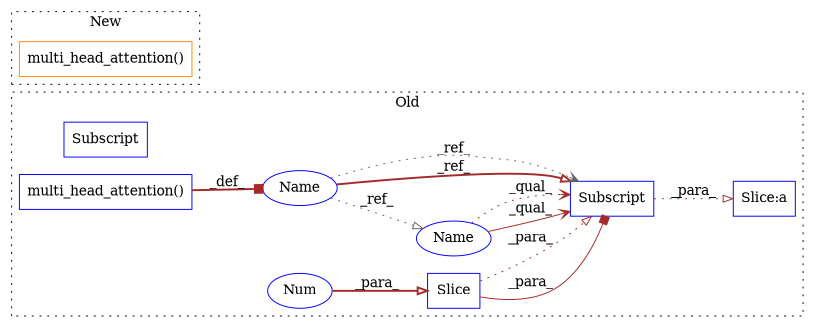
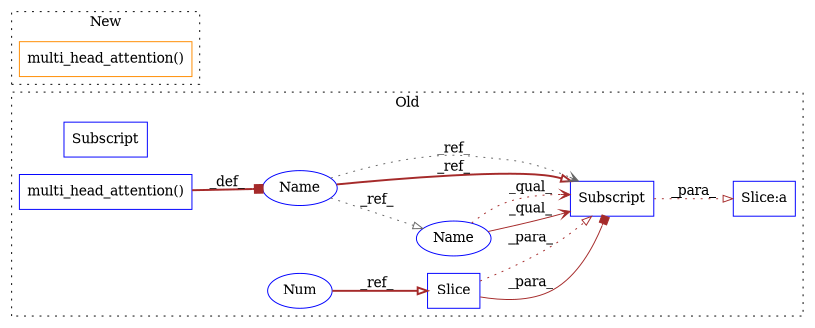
edge "Num" -> "Slice": label "_para_" -> "_ref_"
